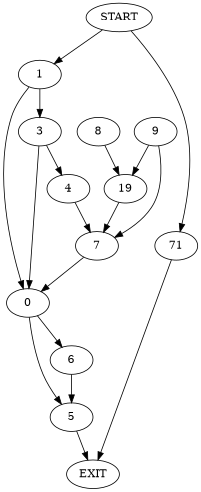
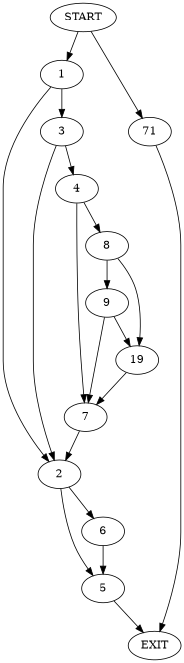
edge "4" -> "8": added
edge "8" -> "9": added
node "0": label "0" -> "2"
